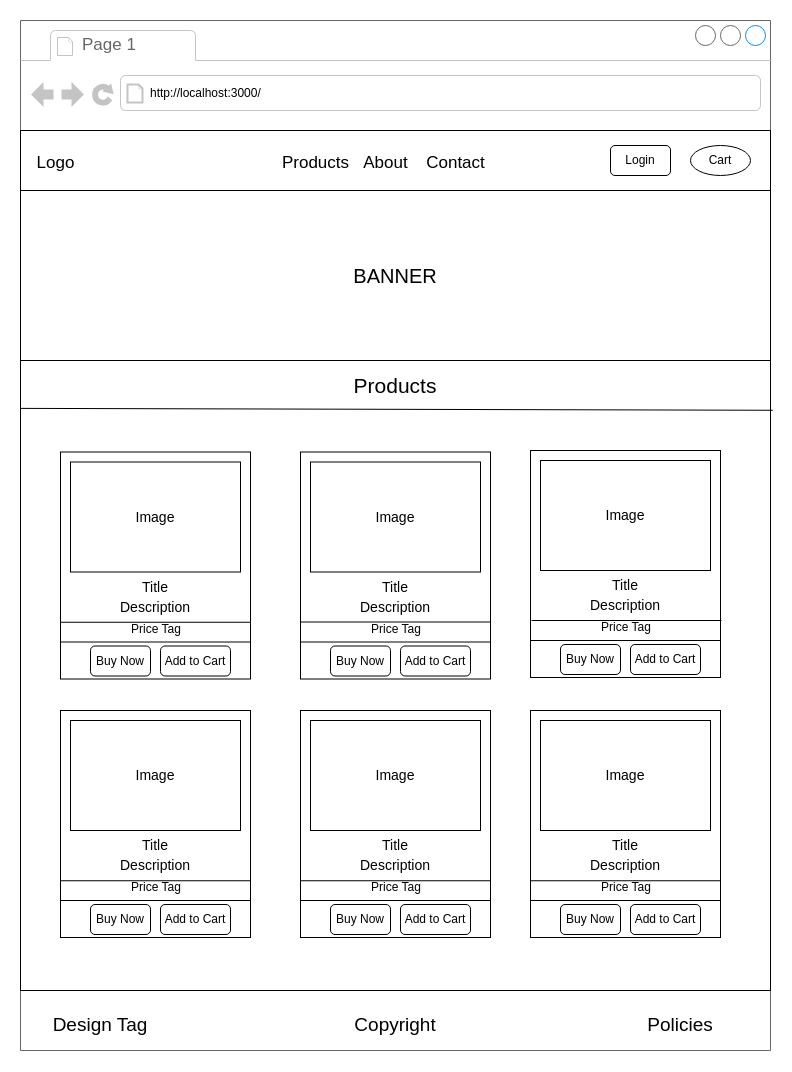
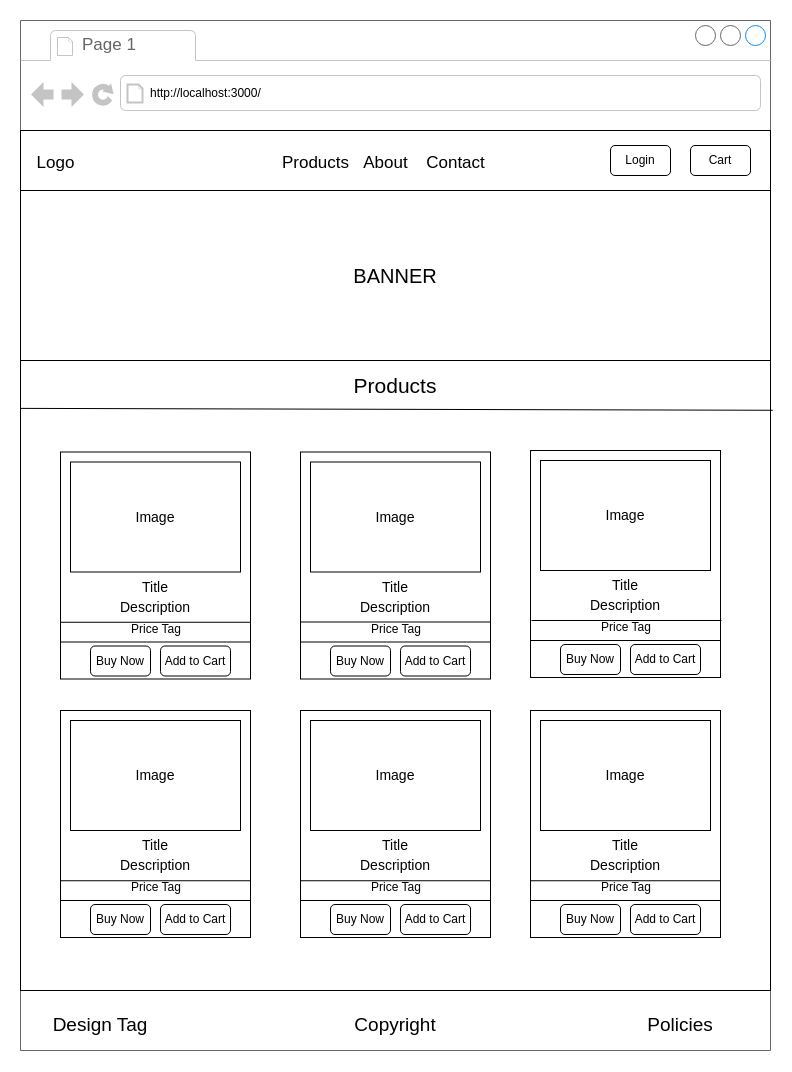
node "Cart": shape ellipse -> rounded rectangle
